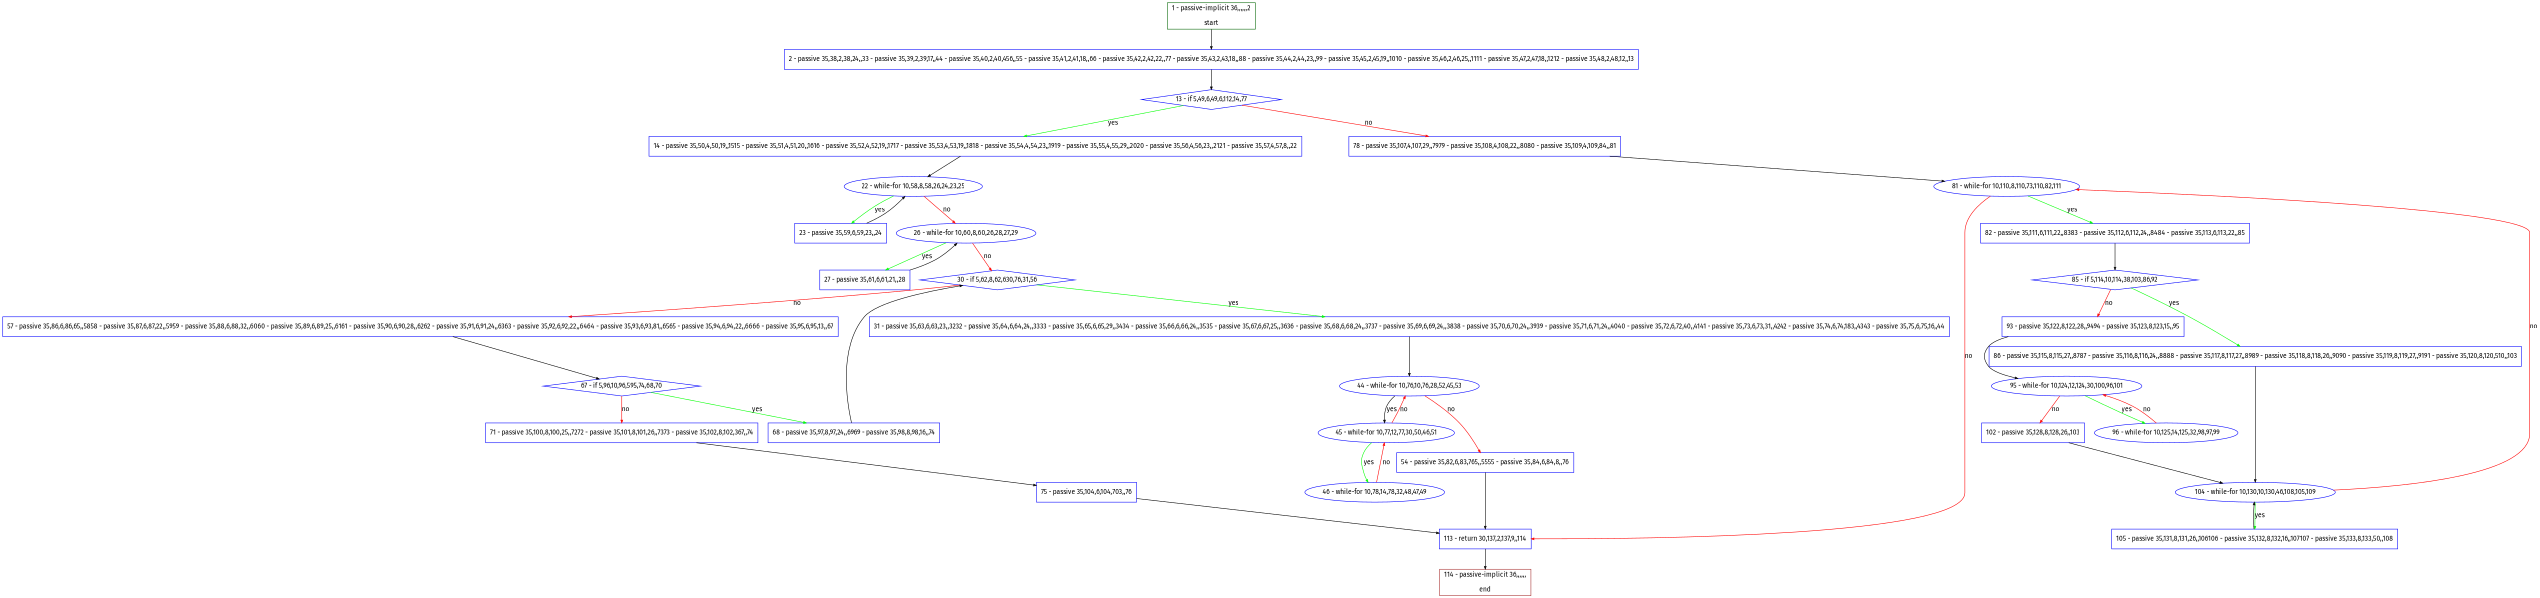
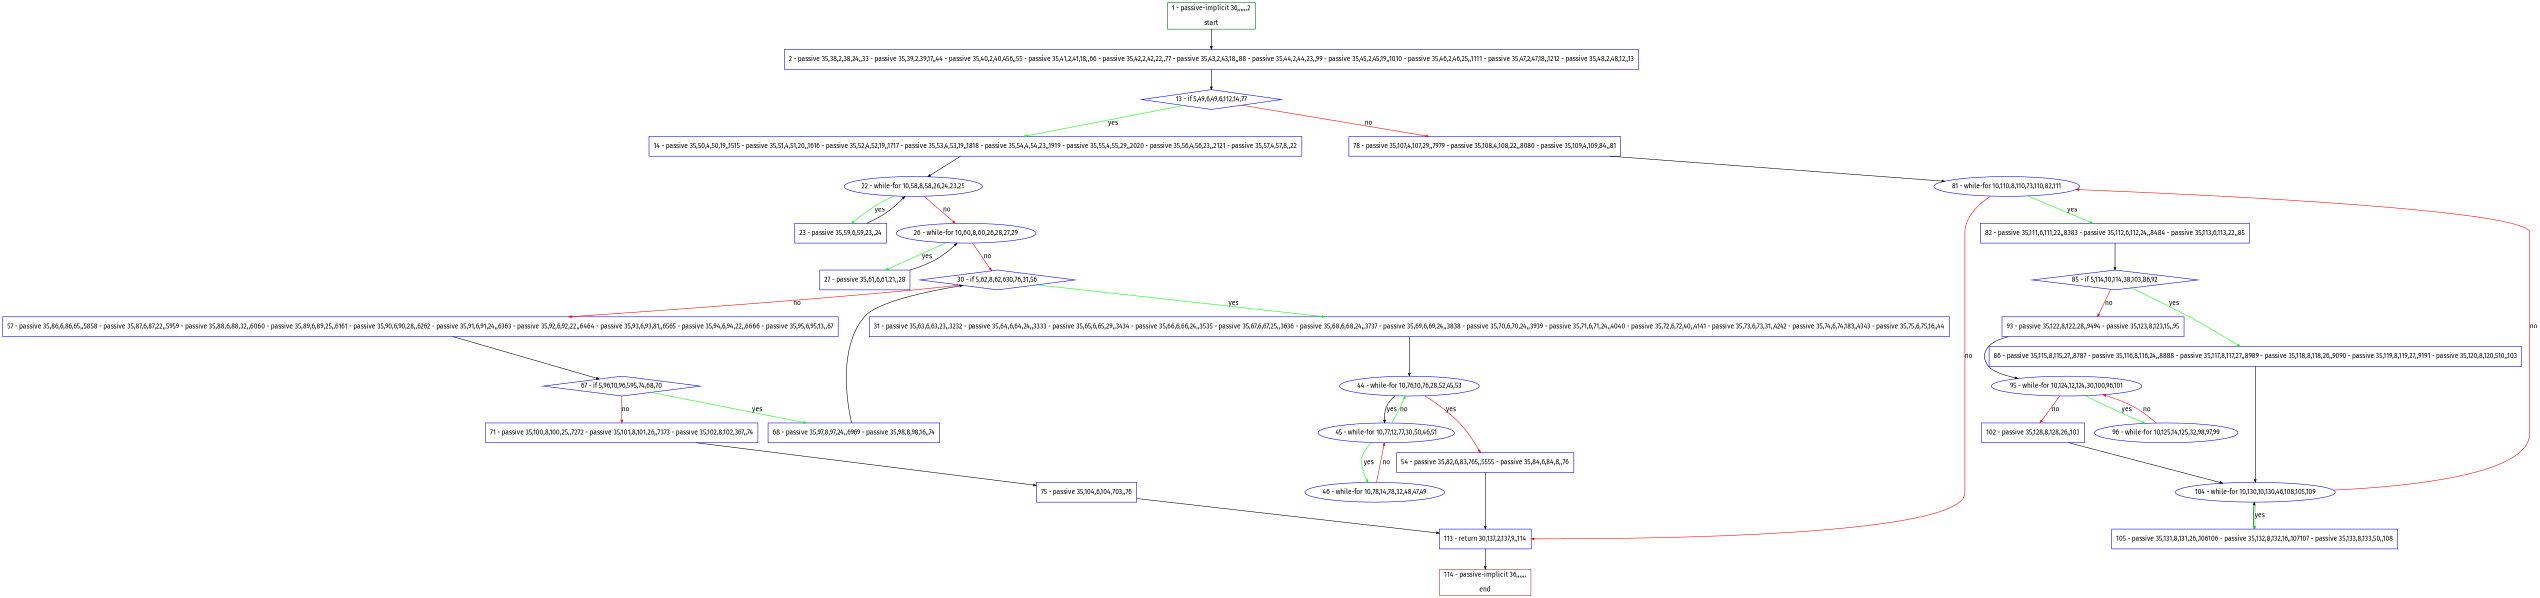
edge "44 - while-for 10,76,10,76,28,52,45,53" -> "54 - passive 35,82,6,83,765,,5555 - passive 35,84,6,84,8,,76": label "no" -> "yes"
edge "45 - while-for 10,77,12,77,30,50,46,51" -> "44 - while-for 10,76,10,76,28,52,45,53": color #ff0000 -> #00ff00
